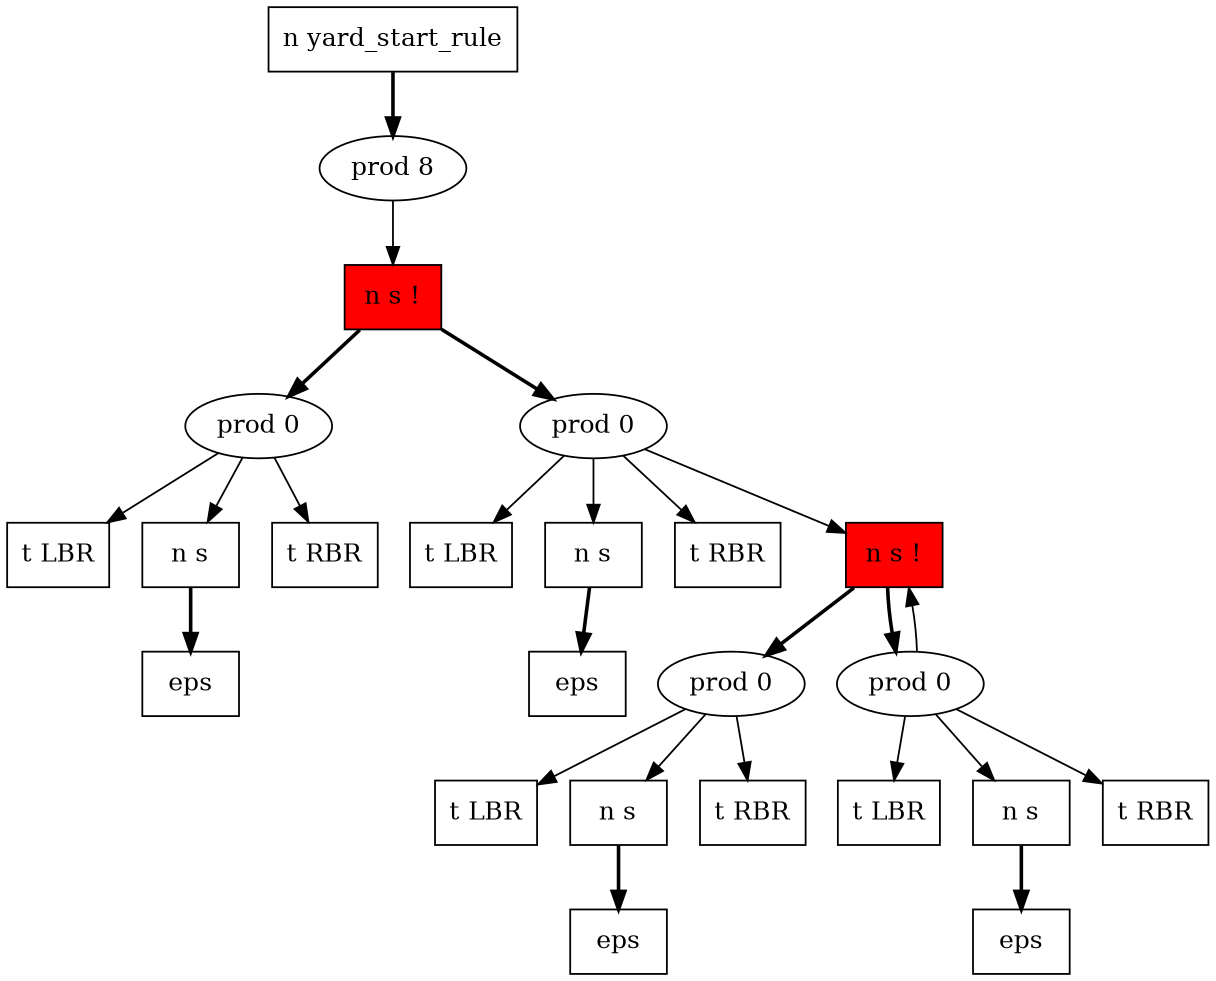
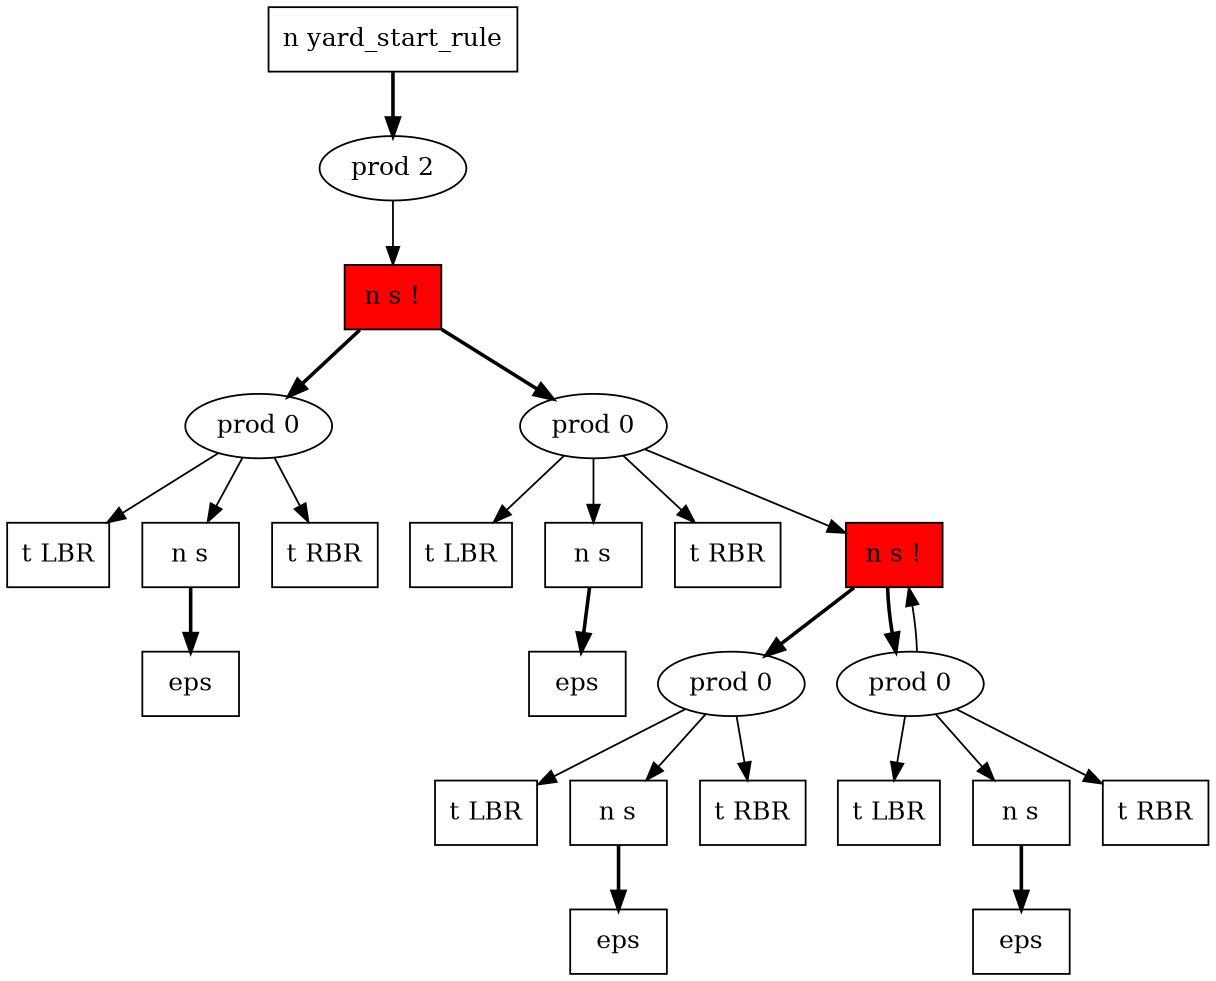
node "prod 8": label "prod 8" -> "prod 2"
